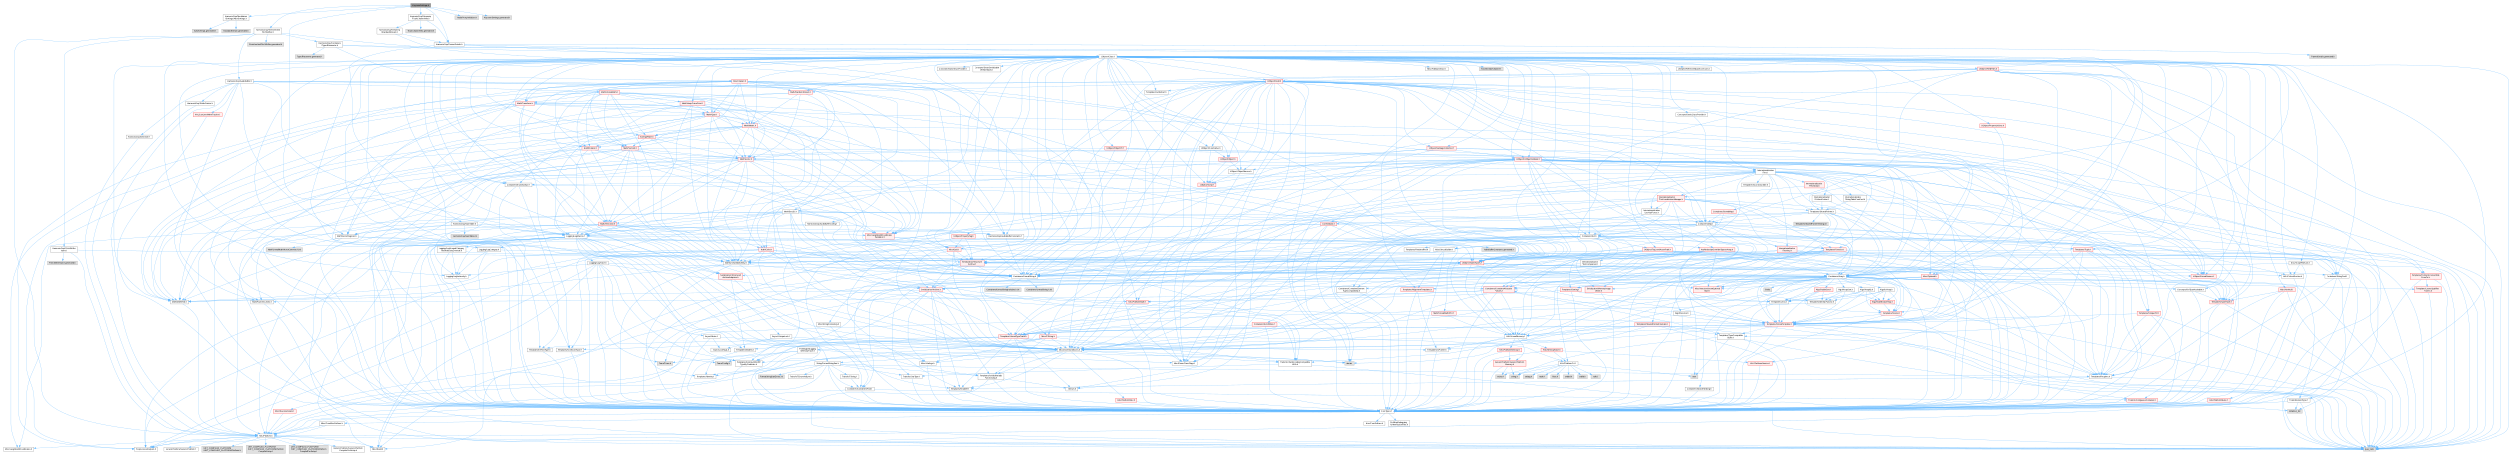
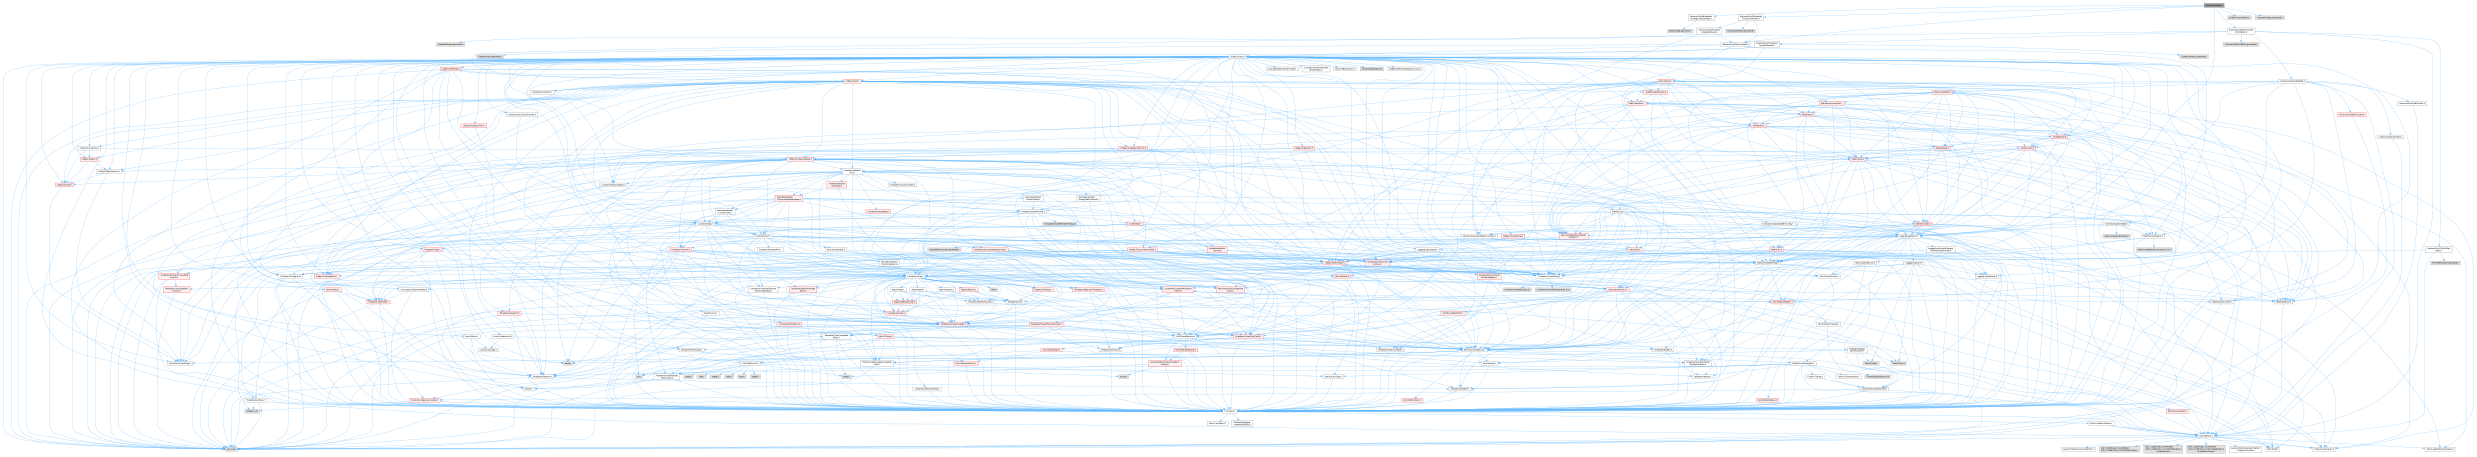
edge "HarmonixDsp/Modulators /Settings/AdsrSettings.h" -> "StandardStream.generated.h": now "HarmonixDsp/Streaming /StandardStream.h" -> "StandardStream.generated.h"
